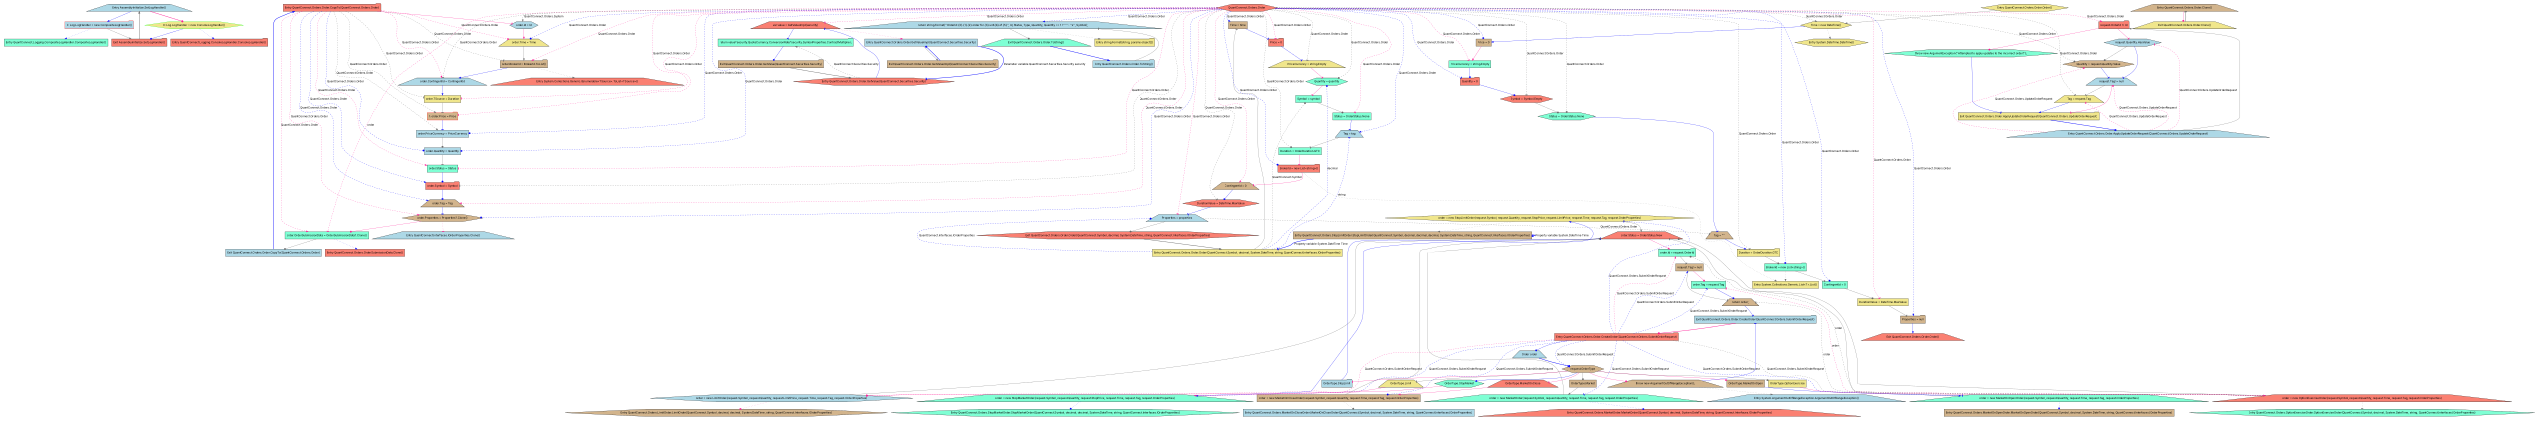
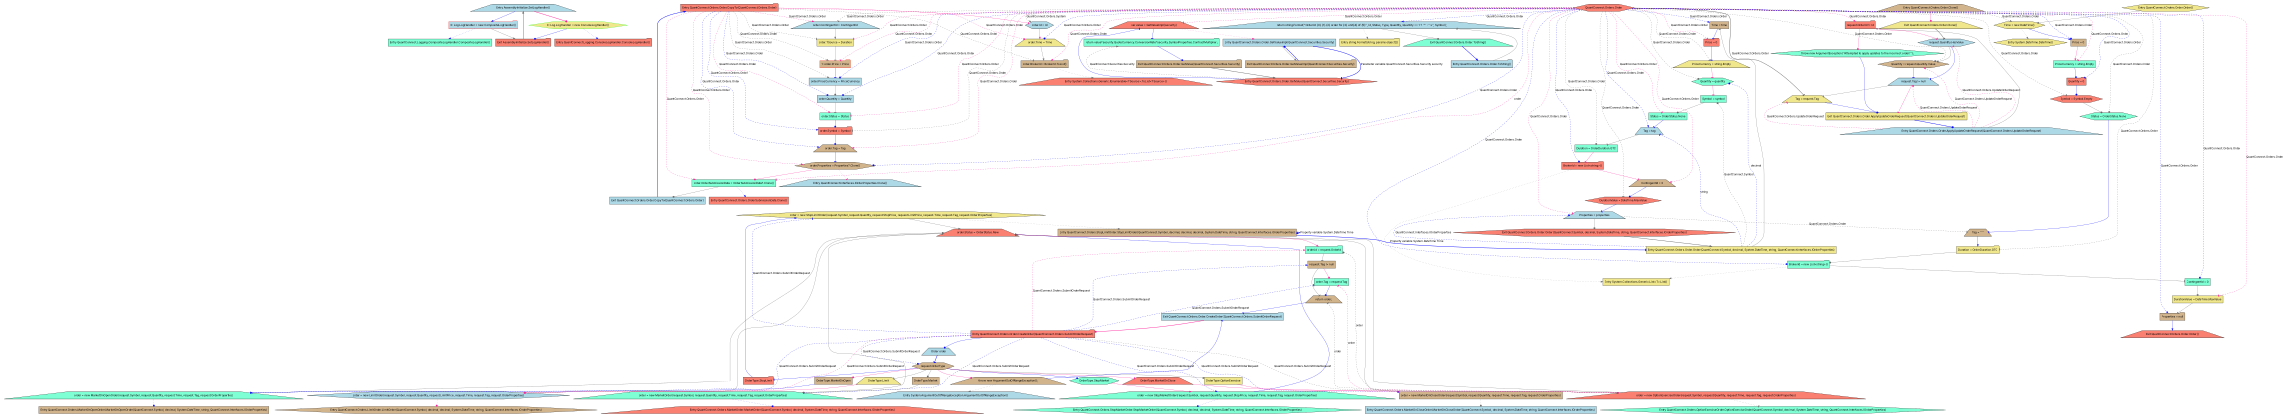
edge "QuantConnect.Orders.Order" -> "Tag = request.Tag": style dashed -> bold
edge "Exit QuantConnect.Orders.Order.Clone()" -> "Entry QuantConnect.Orders.Order.Clone()": now "Exit QuantConnect.Orders.Order.Clone()" -> "request.Quantity.HasValue"
edge "order.BrokerId = BrokerId.ToList()" -> "order.ContingentId = ContingentId": removed
edge "order.ContingentId = ContingentId" -> "order.TSource = Duration": color blue -> gray40
edge "request.OrderType" -> "OrderType.StopLimit": color deeppink -> blue
node "OrderType.StopLimit": fillcolor lightblue -> salmon
